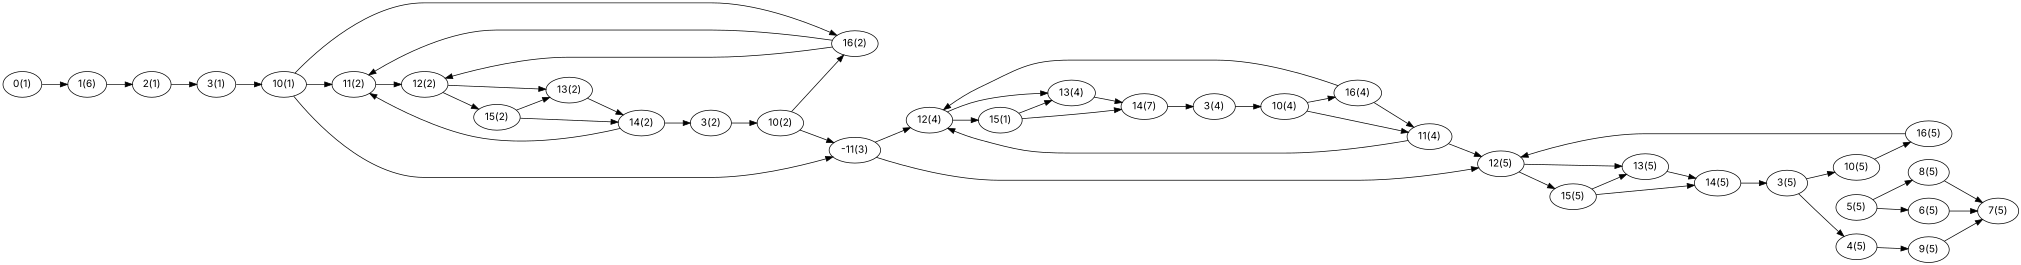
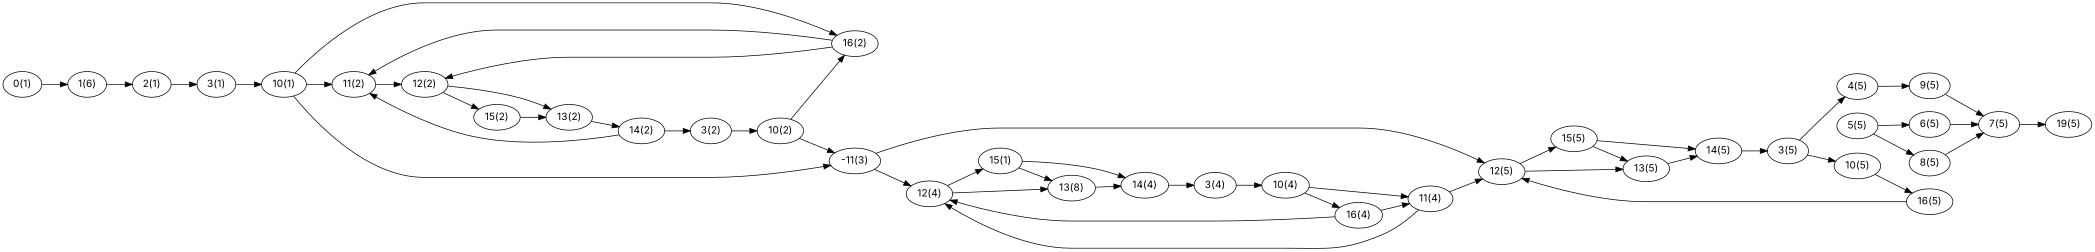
node "13(4)": label "13(4)" -> "13(8)"
node "14(7)": label "14(7)" -> "14(4)"
edge "15(2)" -> "14(2)": removed
node "19(5)": added
